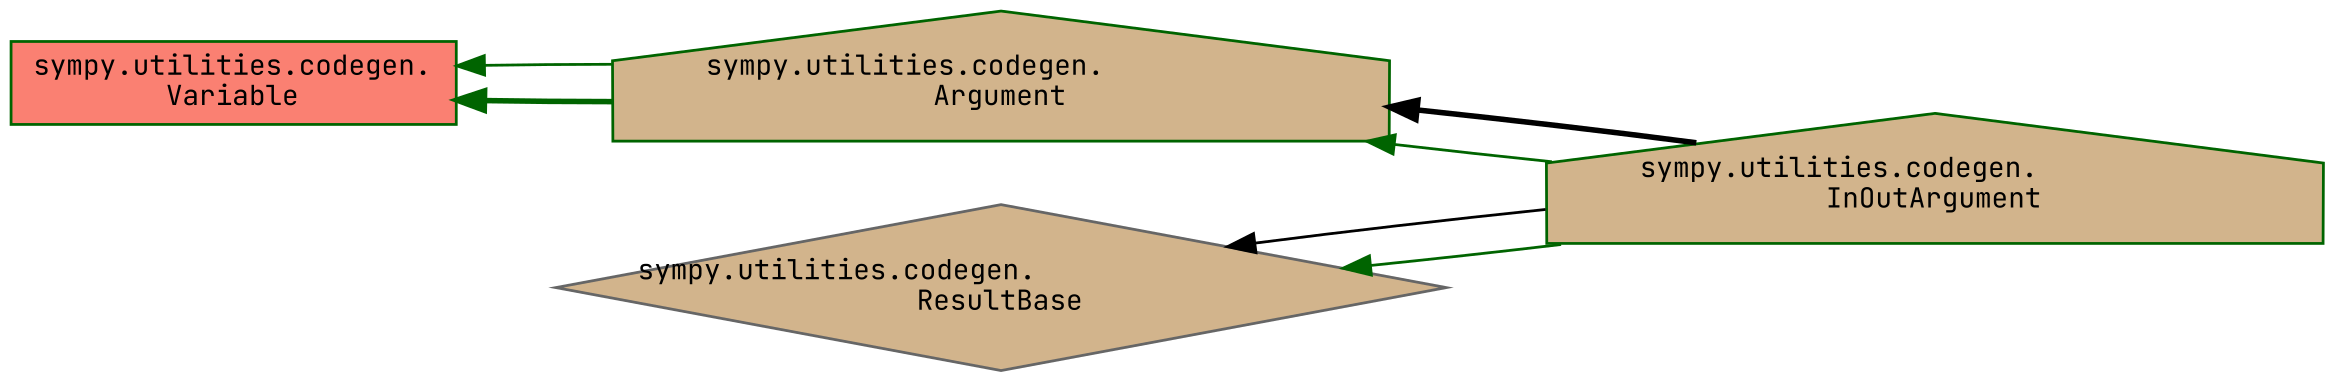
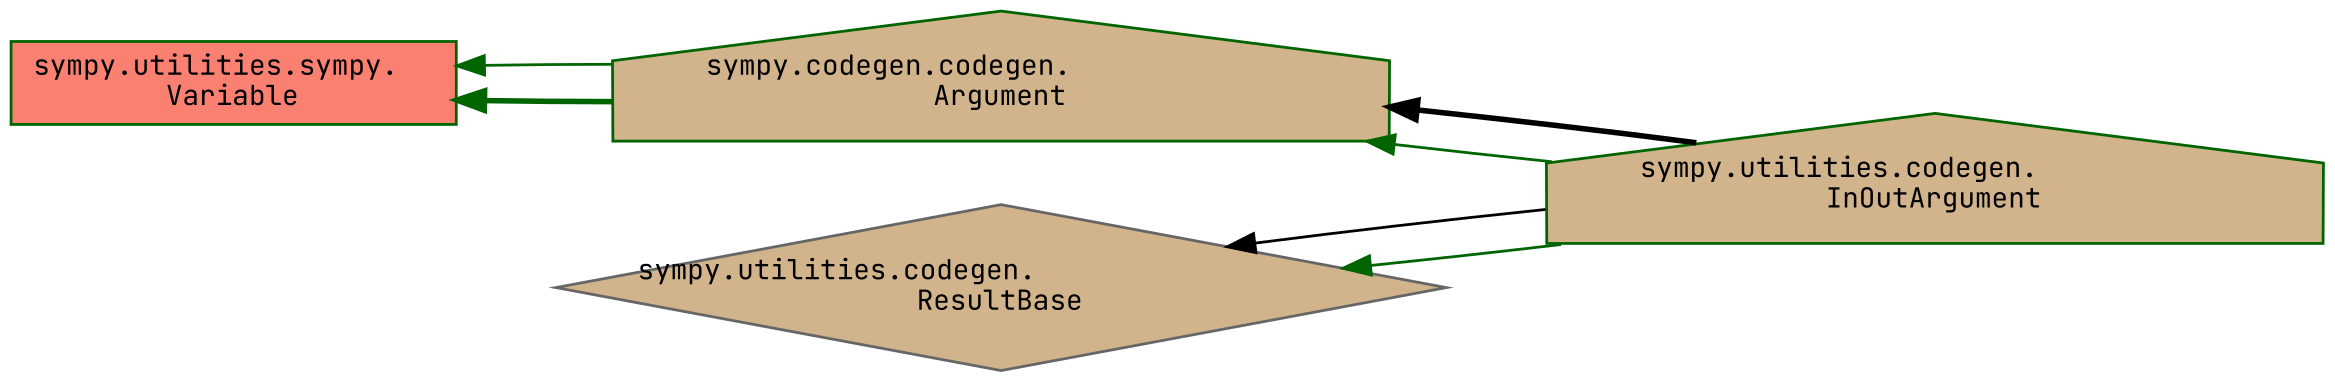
node "sympy.utilities.codegen. Variable": label "sympy.utilities.codegen. Variable" -> "sympy.utilities.sympy. Variable"
node "sympy.utilities.codegen. Argument": label "sympy.utilities.codegen. Argument" -> "sympy.codegen.codegen. Argument"
